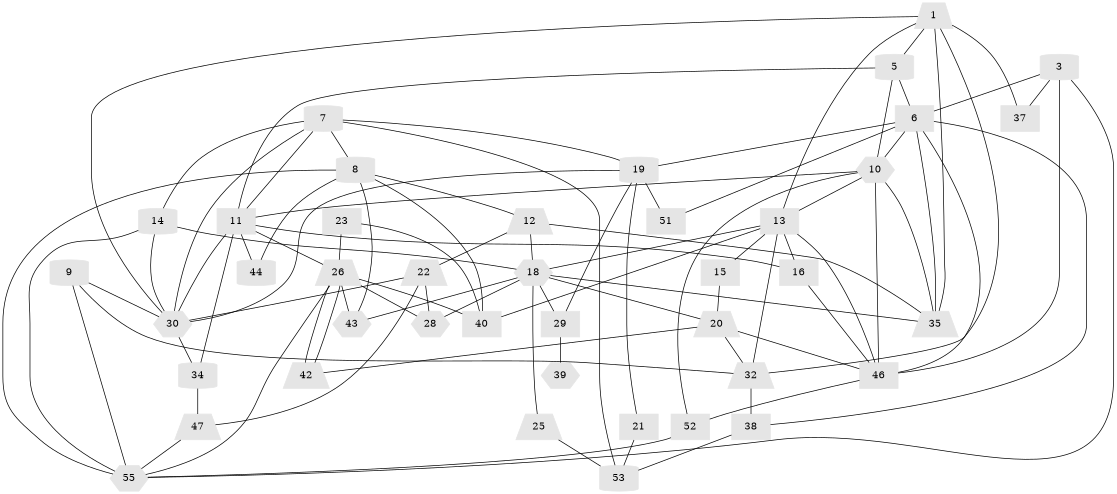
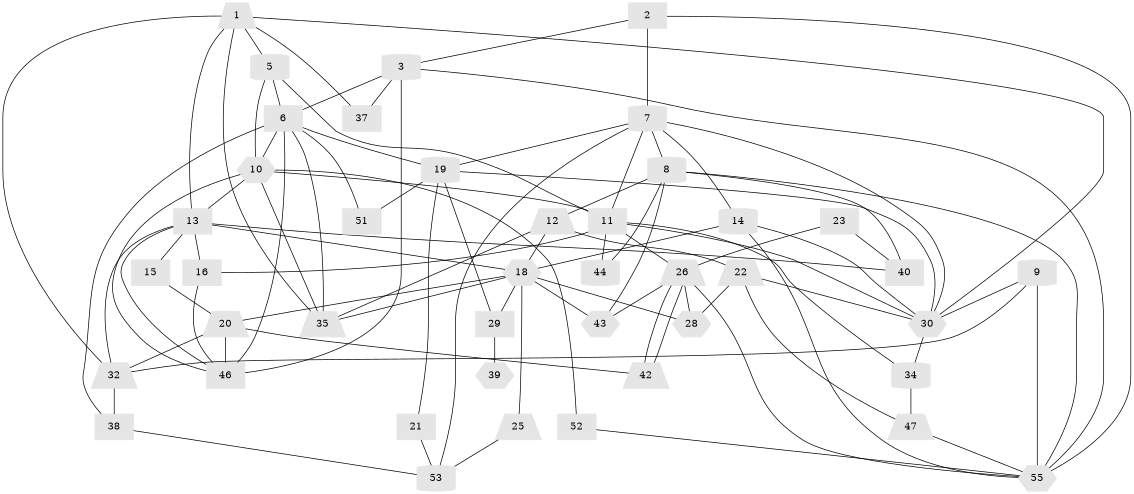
node "2": added
edge "26" -- "40": removed
edge "46" -- "52": removed
